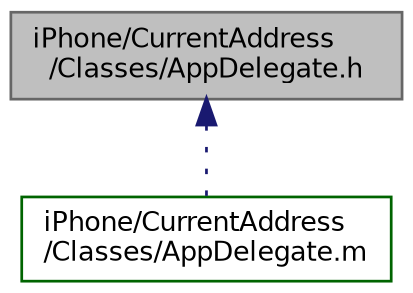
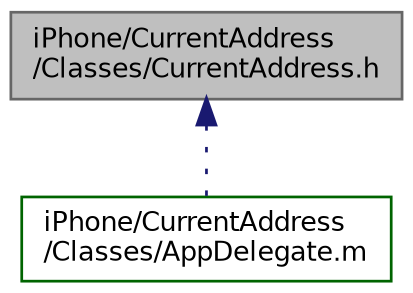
node "iPhone/CurrentAddress /Classes/AppDelegate.h": label "iPhone/CurrentAddress /Classes/AppDelegate.h" -> "iPhone/CurrentAddress /Classes/CurrentAddress.h"
